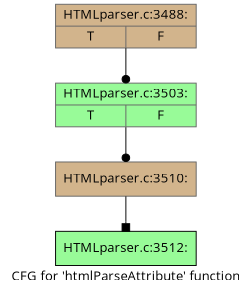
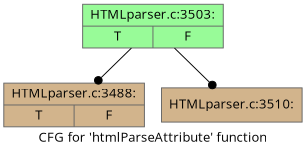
edge "HTMLparser.c:3488:" -> "HTMLparser.c:3503:": reversed
node "HTMLparser.c:3512:": removed
